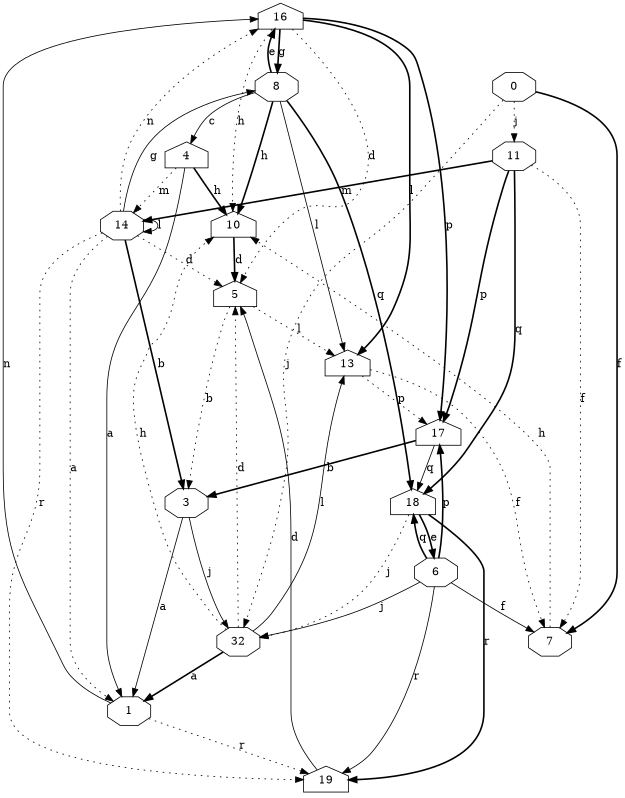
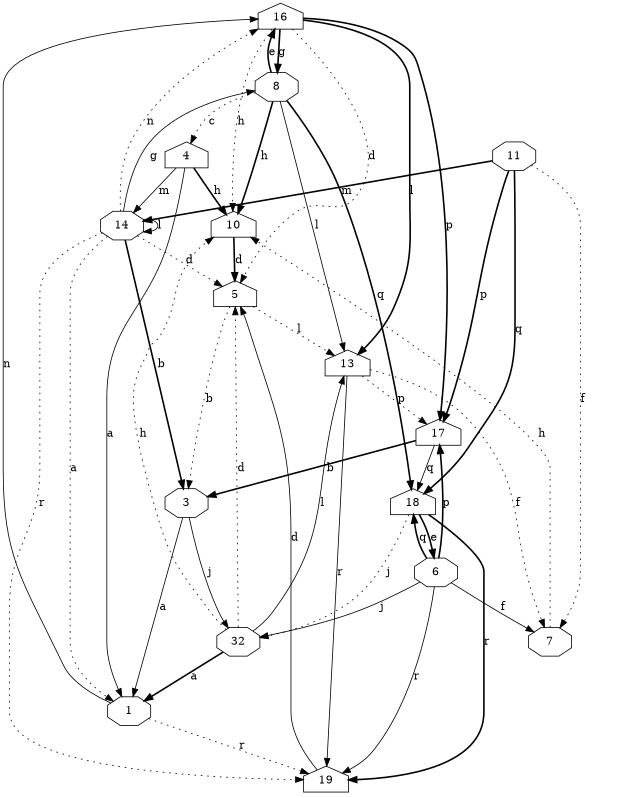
node "0": removed
edge "8" -> "4": style solid -> dotted
edge "4" -> "14": style dotted -> solid
edge "13" -> "19": added, label "r"
